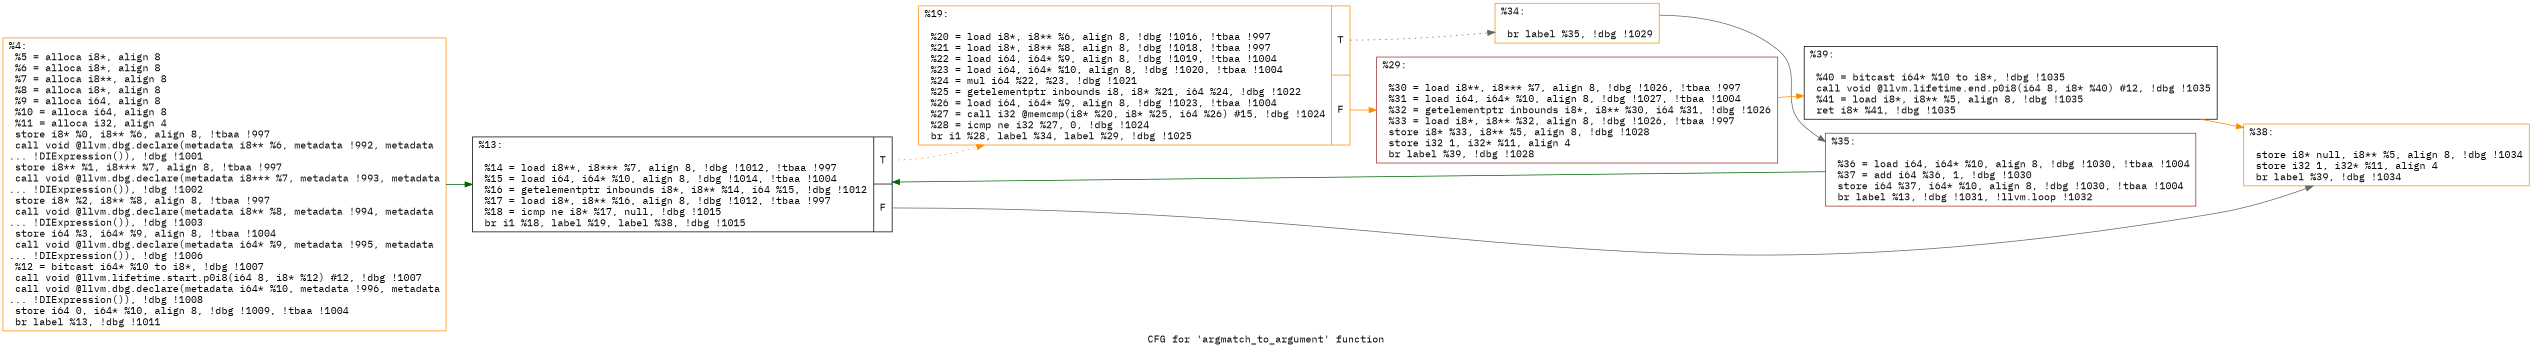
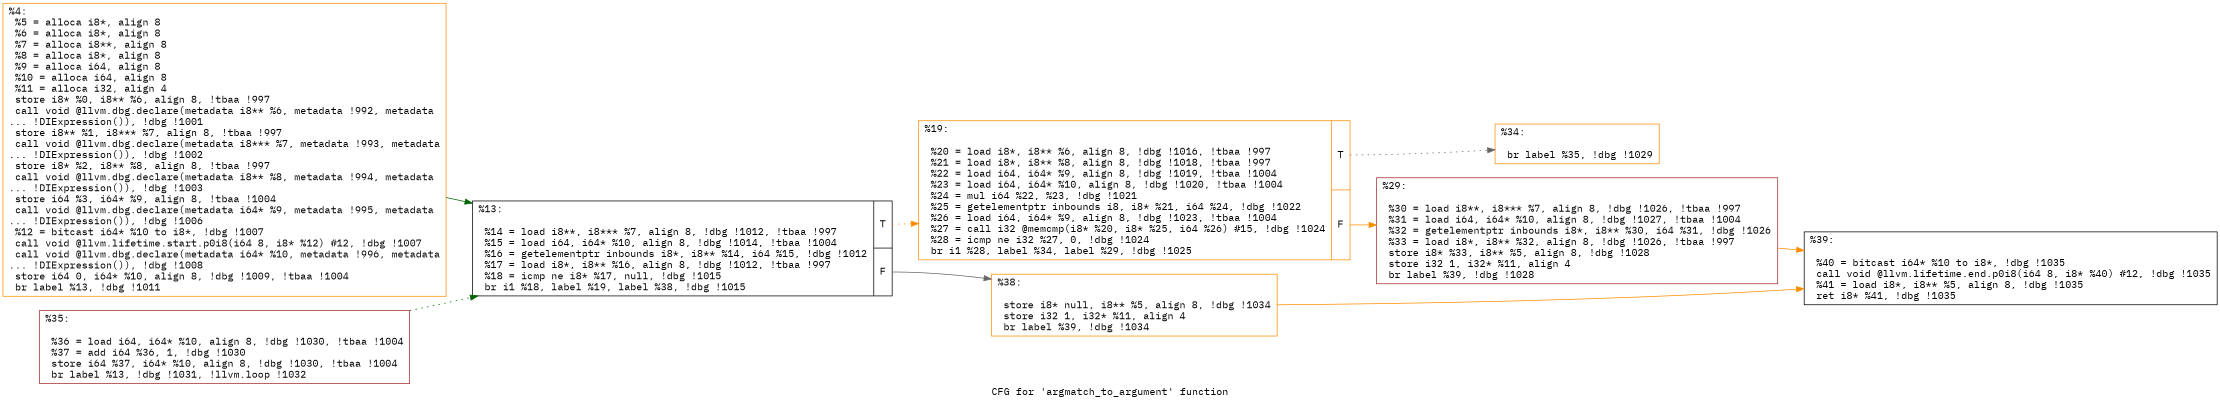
edge "%34:" -> "%35:": removed
edge "%39:" -> "%38:": reversed
edge "%35:" -> "%13:": style solid -> dotted
